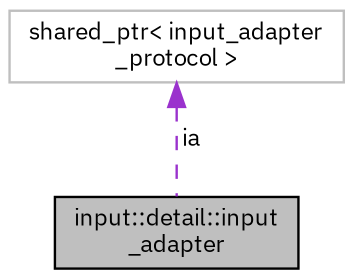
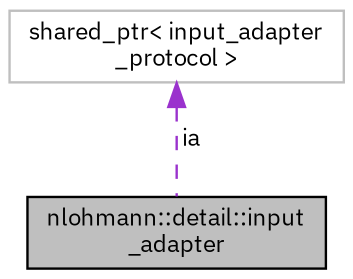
node "input::detail::input _adapter": label "input::detail::input _adapter" -> "nlohmann::detail::input _adapter"
